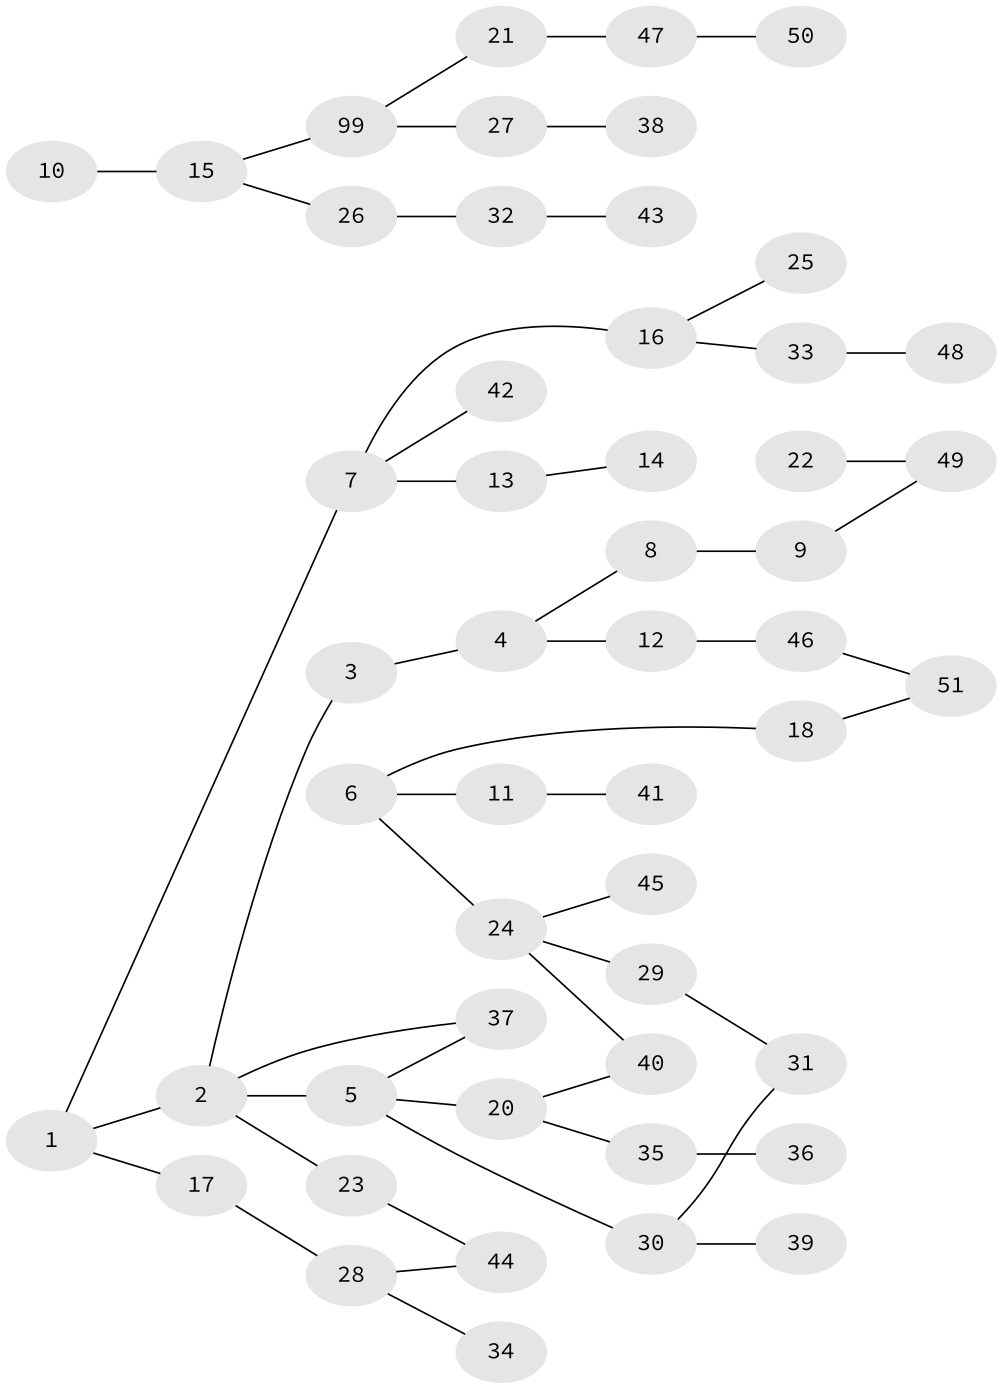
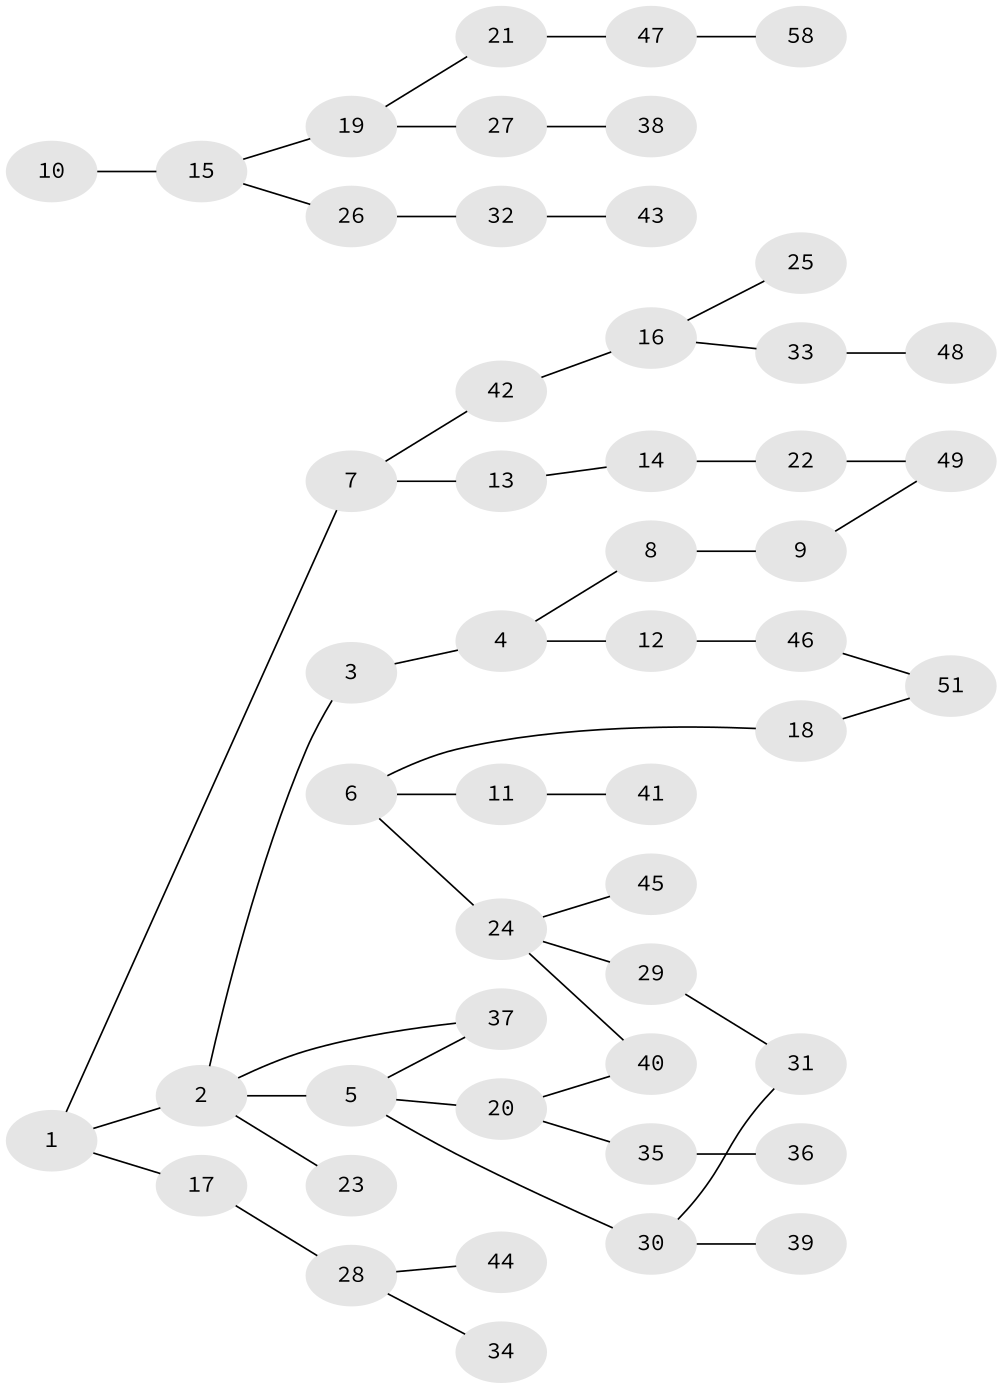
node "50": label "50" -> "58"
node "99": label "99" -> "19"
edge "16" -- "7": now "16" -- "42"
edge "14" -- "22": added
edge "23" -- "44": removed
